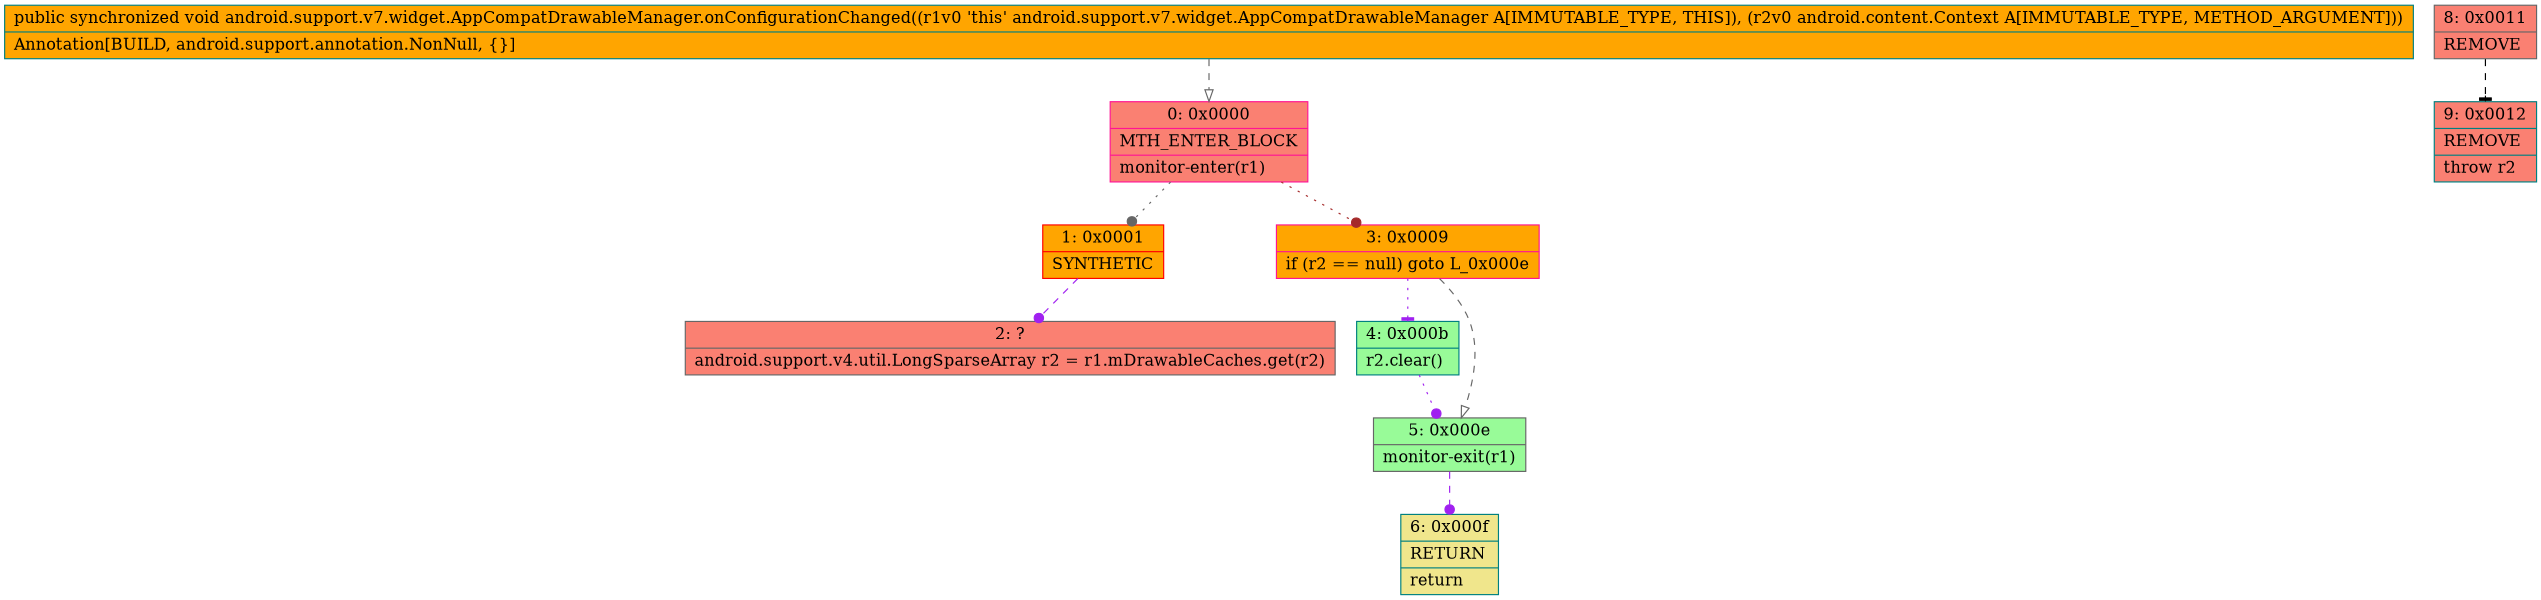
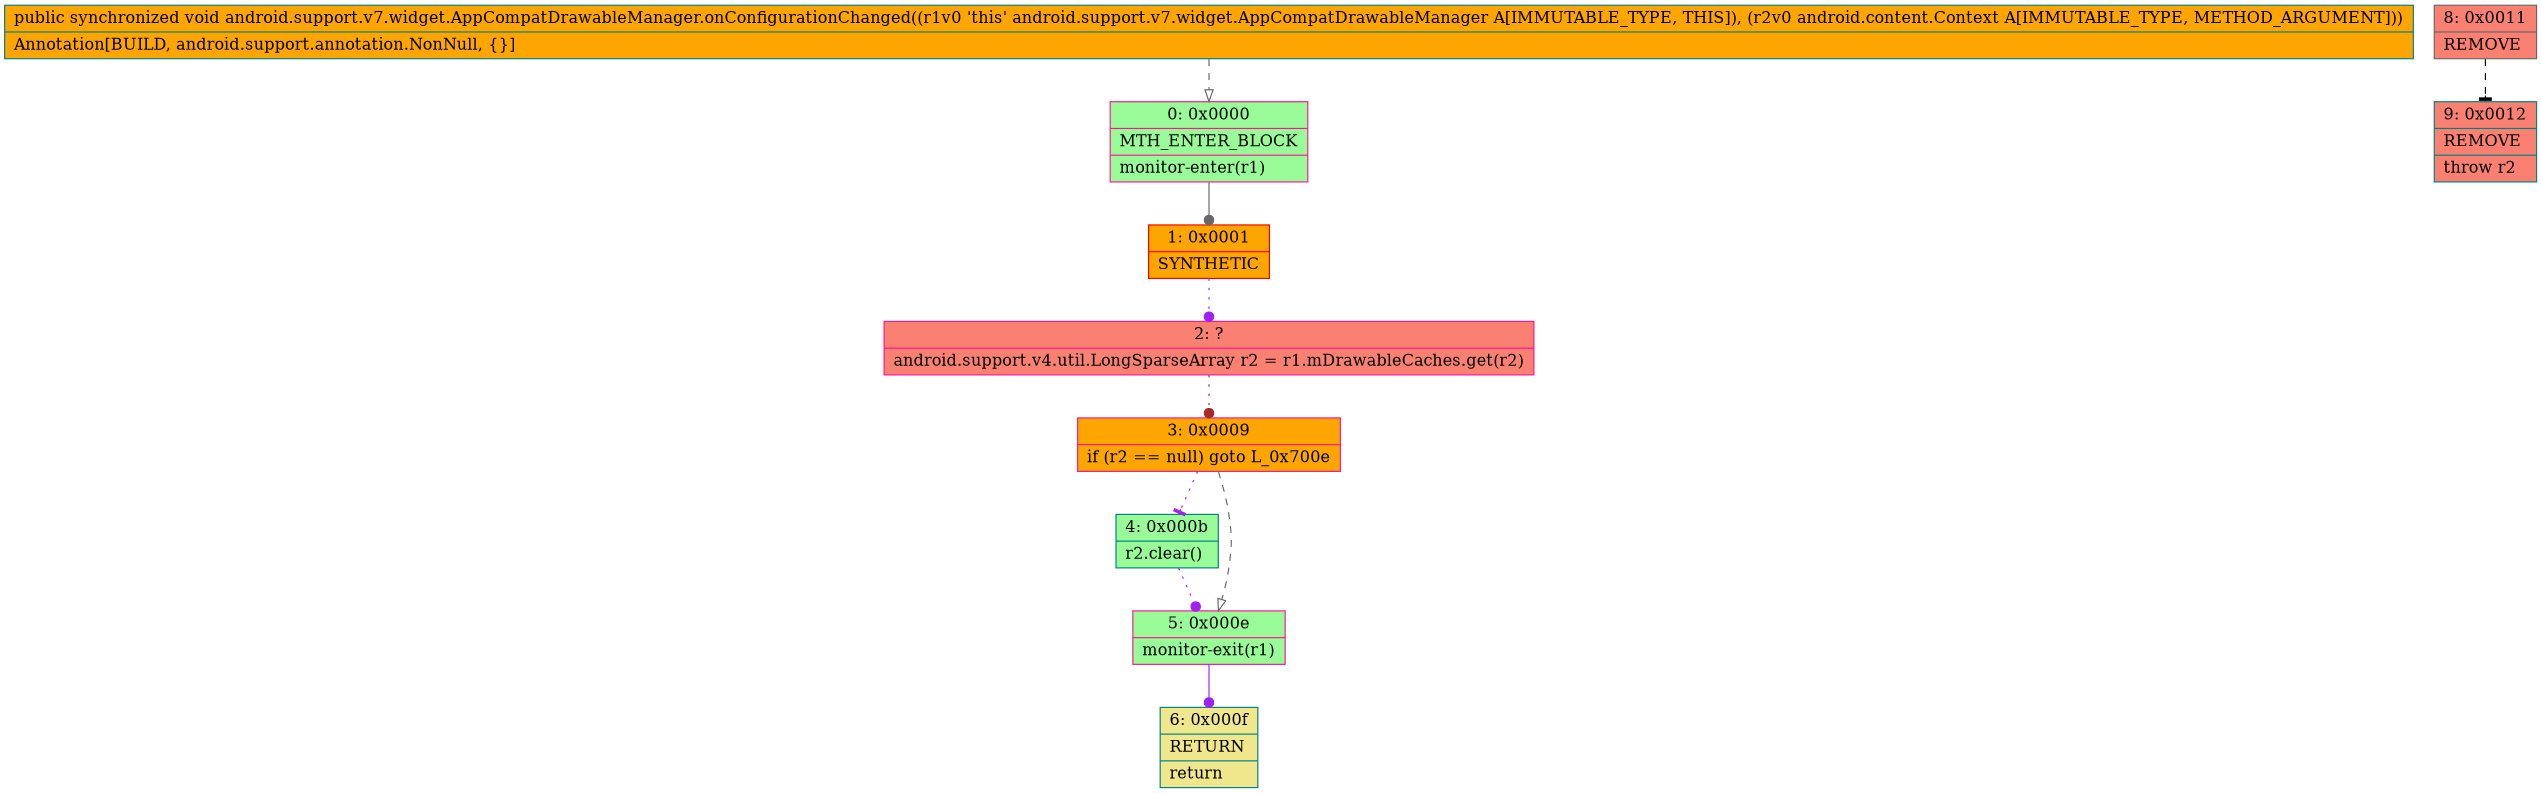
node "0: 0x0000": fillcolor salmon -> palegreen
edge "0: 0x0000" -> "1: 0x0001": style dotted -> solid
edge "0: 0x0000" -> "3: 0x0009": now "2: ?" -> "3: 0x0009"
node "3: 0x0009": text "if (r2 == null) goto L_0x000e" -> "if (r2 == null) goto L_0x700e"
edge "1: 0x0001" -> "2: ?": style dashed -> dotted
node "2: ?": color gray40 -> deeppink
node "5: 0x000e": color gray40 -> deeppink
edge "5: 0x000e" -> "6: 0x000f": style dashed -> solid
